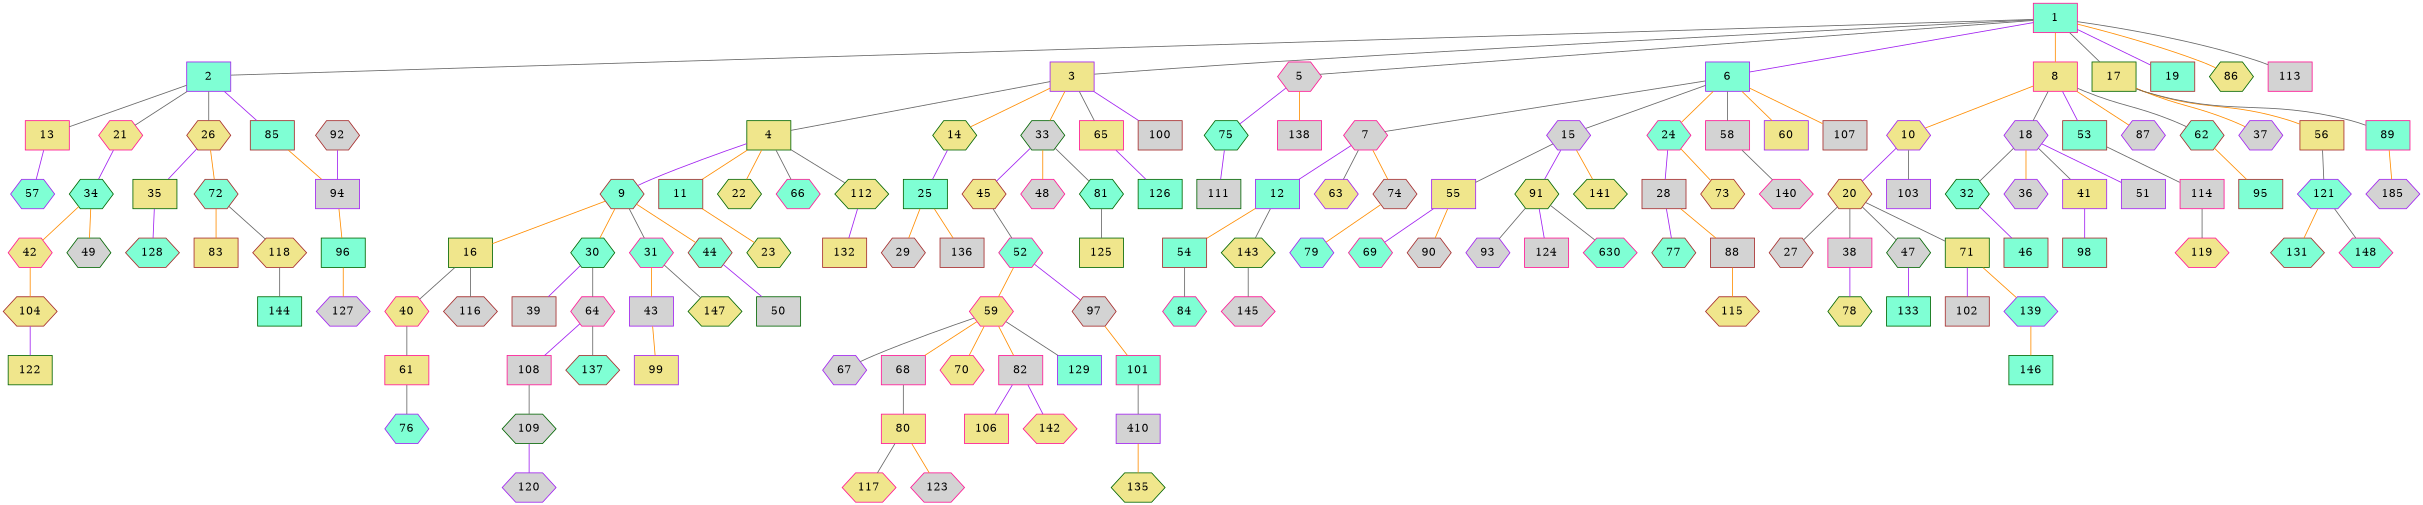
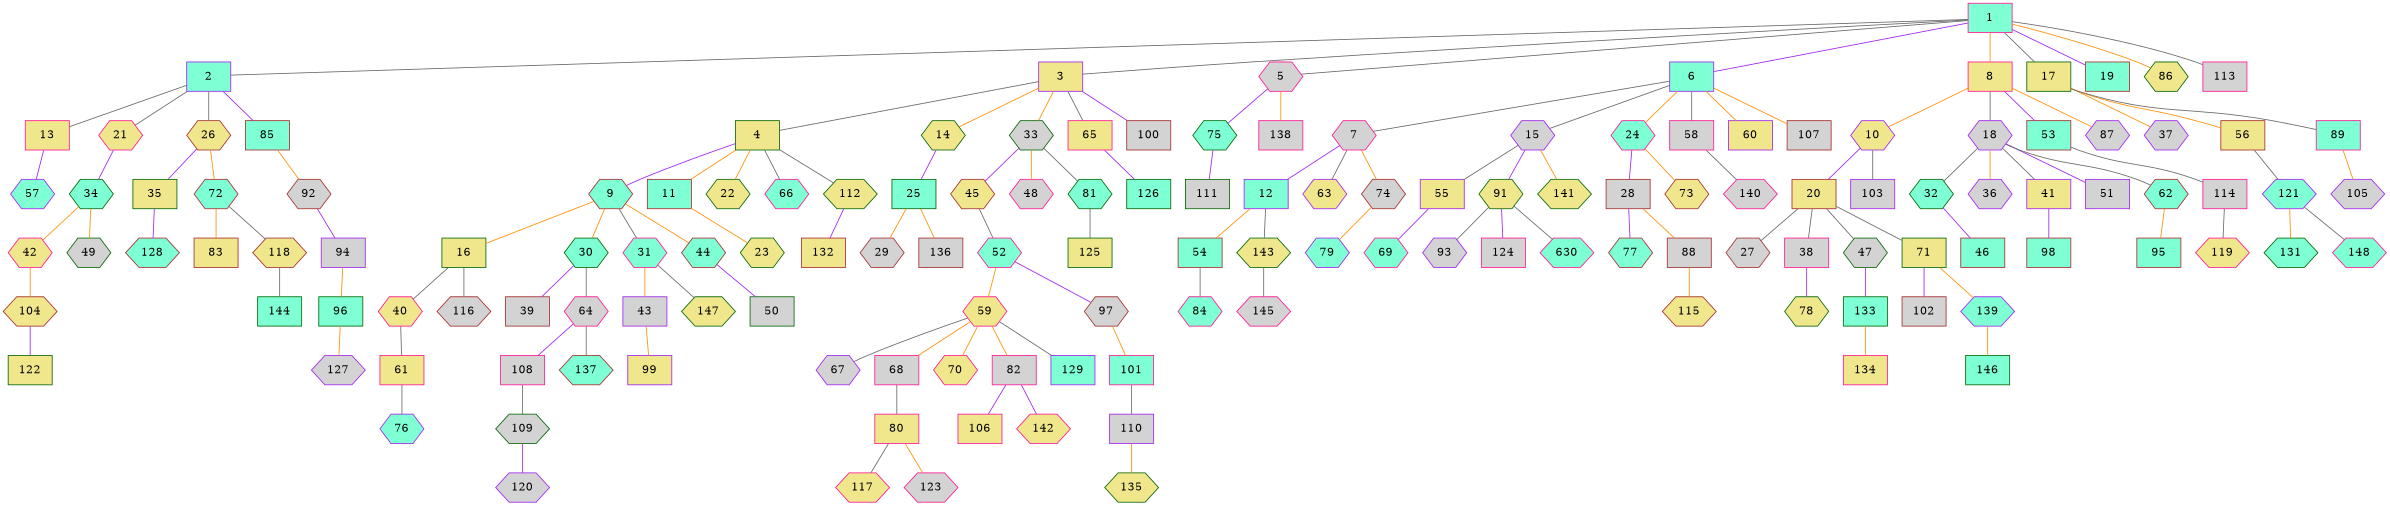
edge "8" -- "62": now "18" -- "62"
edge "85" -- "94": now "85" -- "92"
node "20": shape hexagon -> box
node "185": label "185" -> "105"
node "90": removed
node "131": color brown -> darkgreen
node "134": added
node "410": label "410" -> "110"
